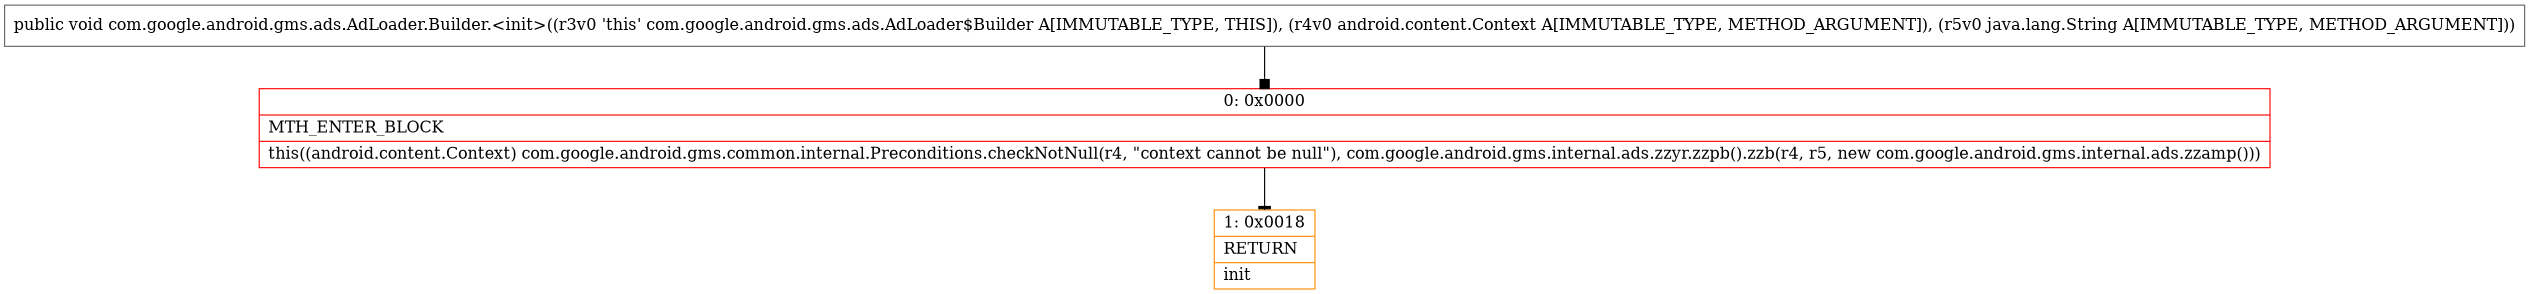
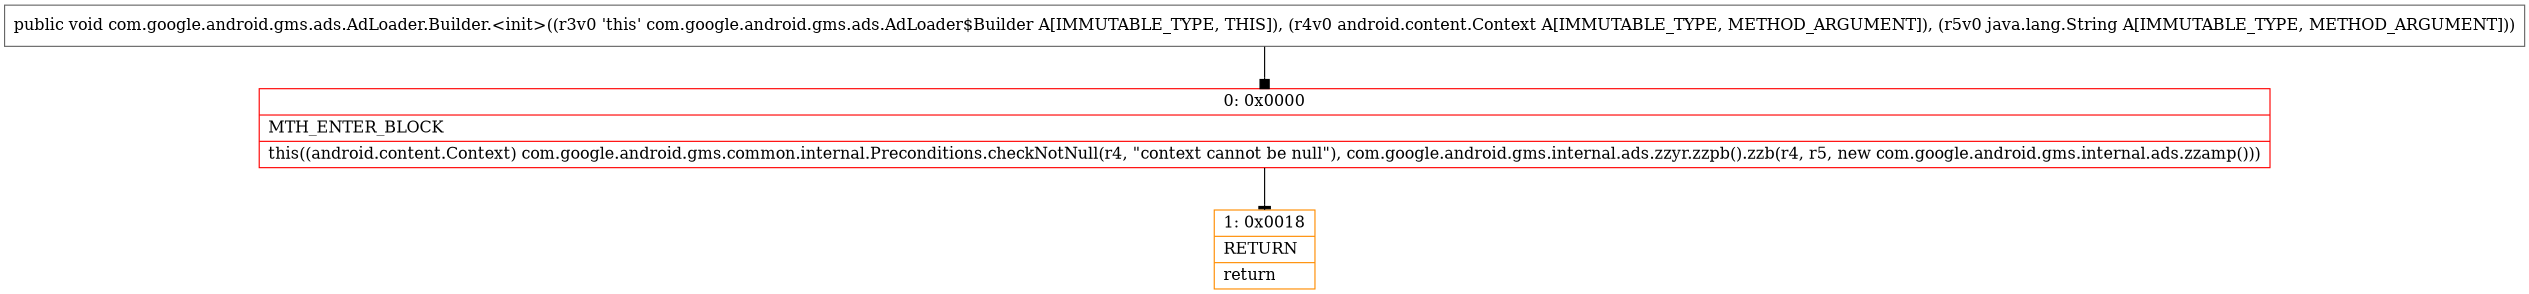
node "1: 0x0018": text "init" -> "return"
